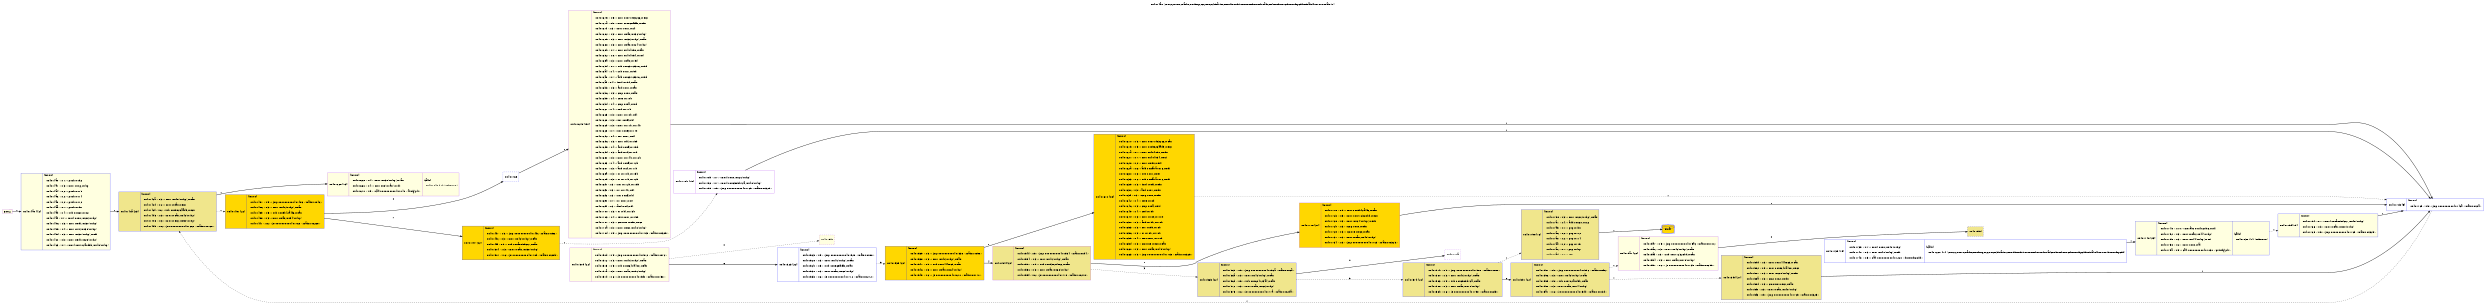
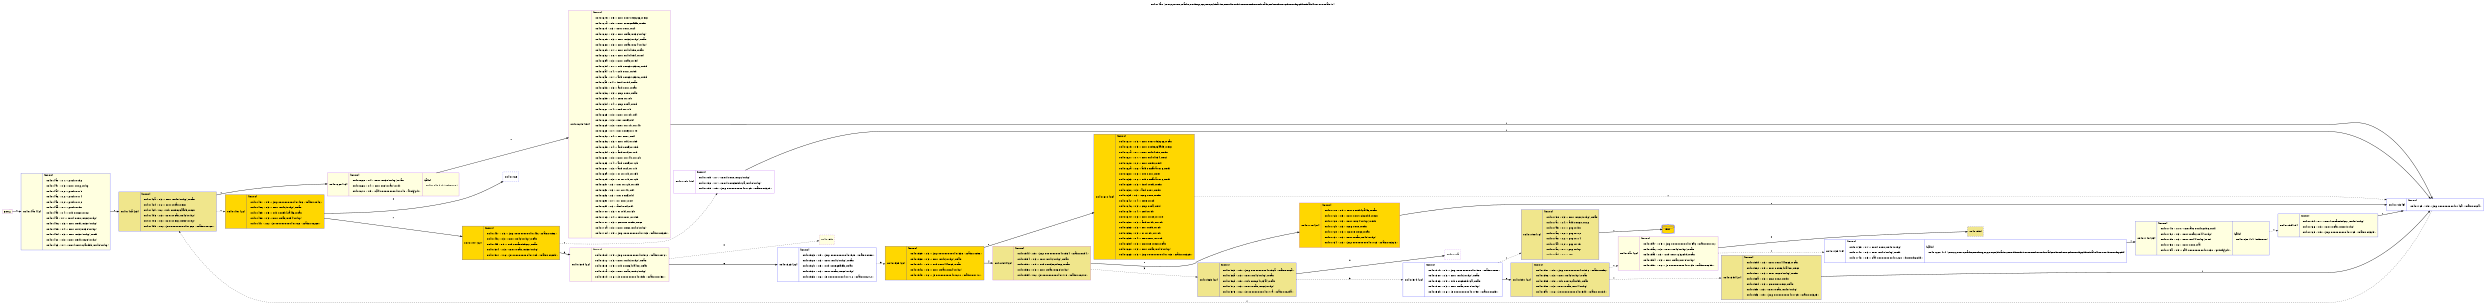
edge "0x40176e" -> "0x401675 [157]": now "0x401668 [13]" -> "0x401675 [157]"
node "Final": label "Final" -> "Exit"
edge "0x4015a7 [22]" -> "0x401739 [15]": added, label "1"
edge "0x4014f7 [22]" -> "0x40150d [22]": added, label "6"
node "0x40157b [22]": fillcolor khaki -> white
